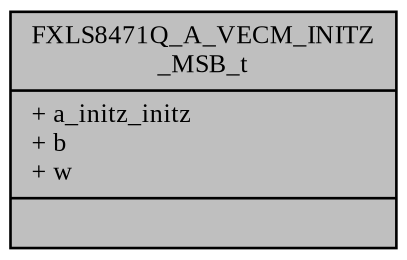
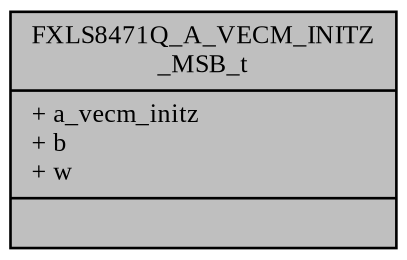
node "FXLS8471Q_A_VECM_INITZ": text "+ a_initz_initz" -> "+ a_vecm_initz"
